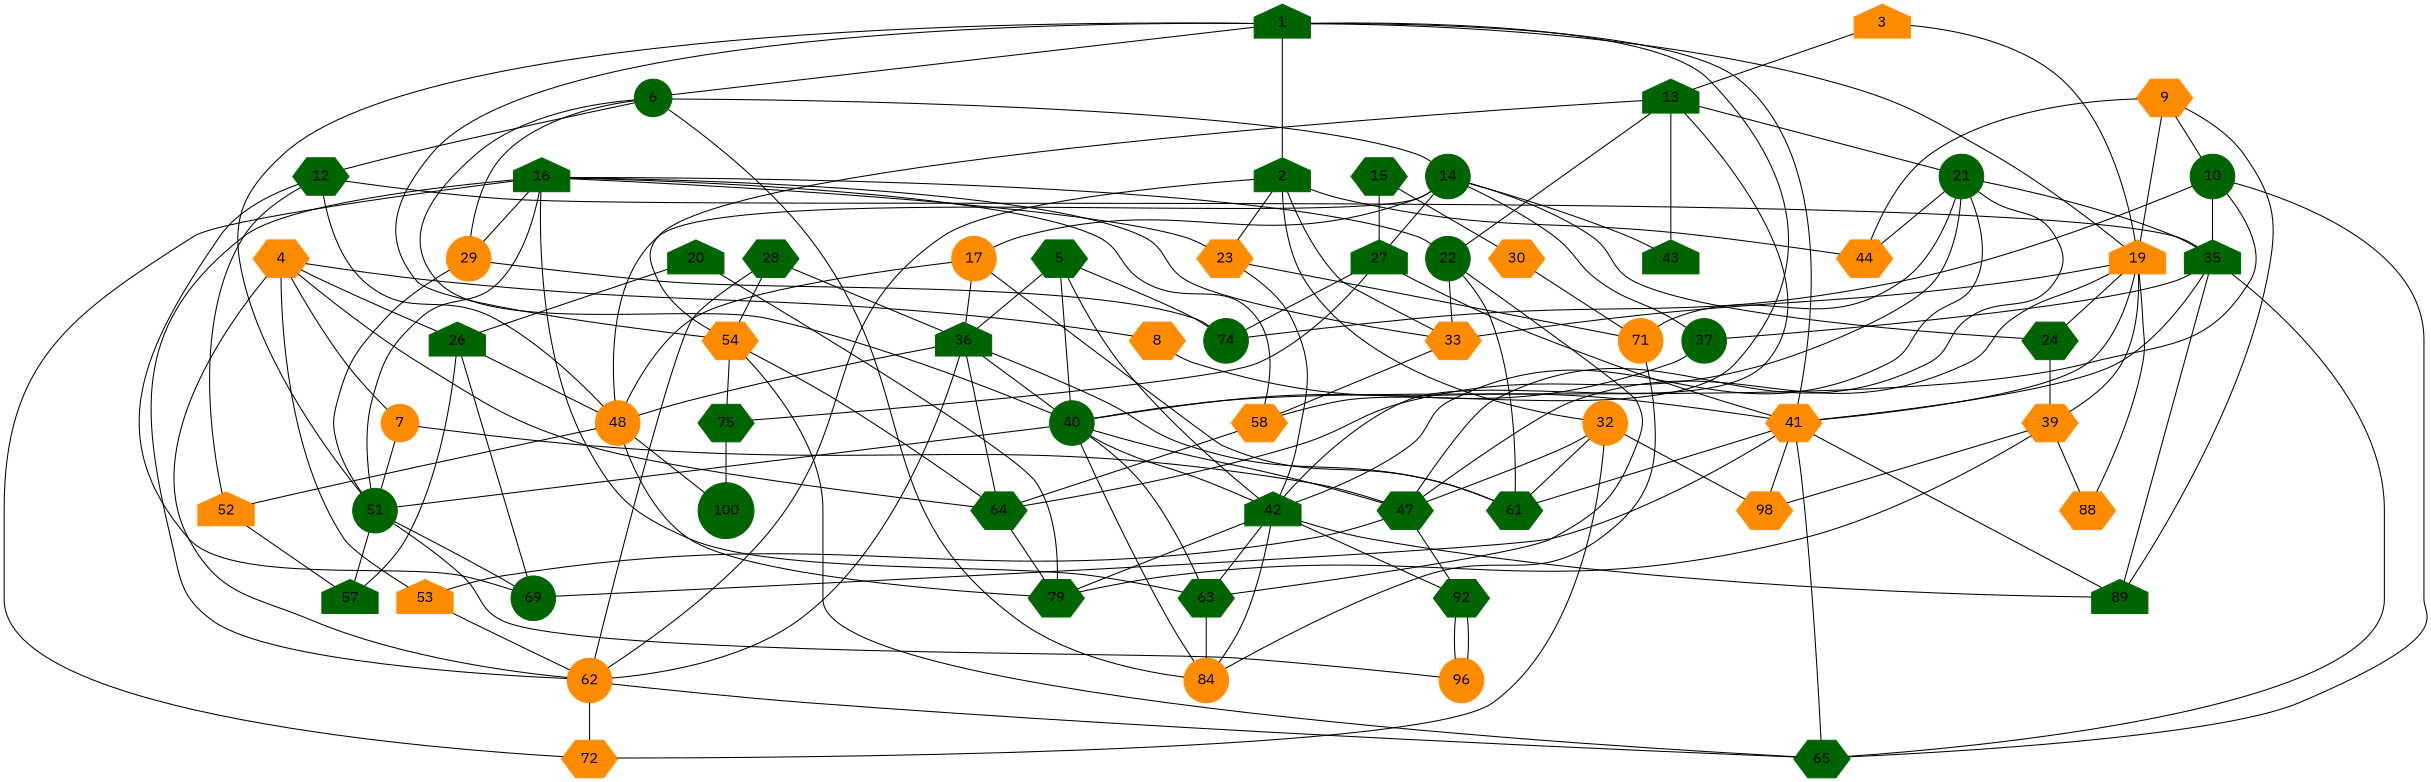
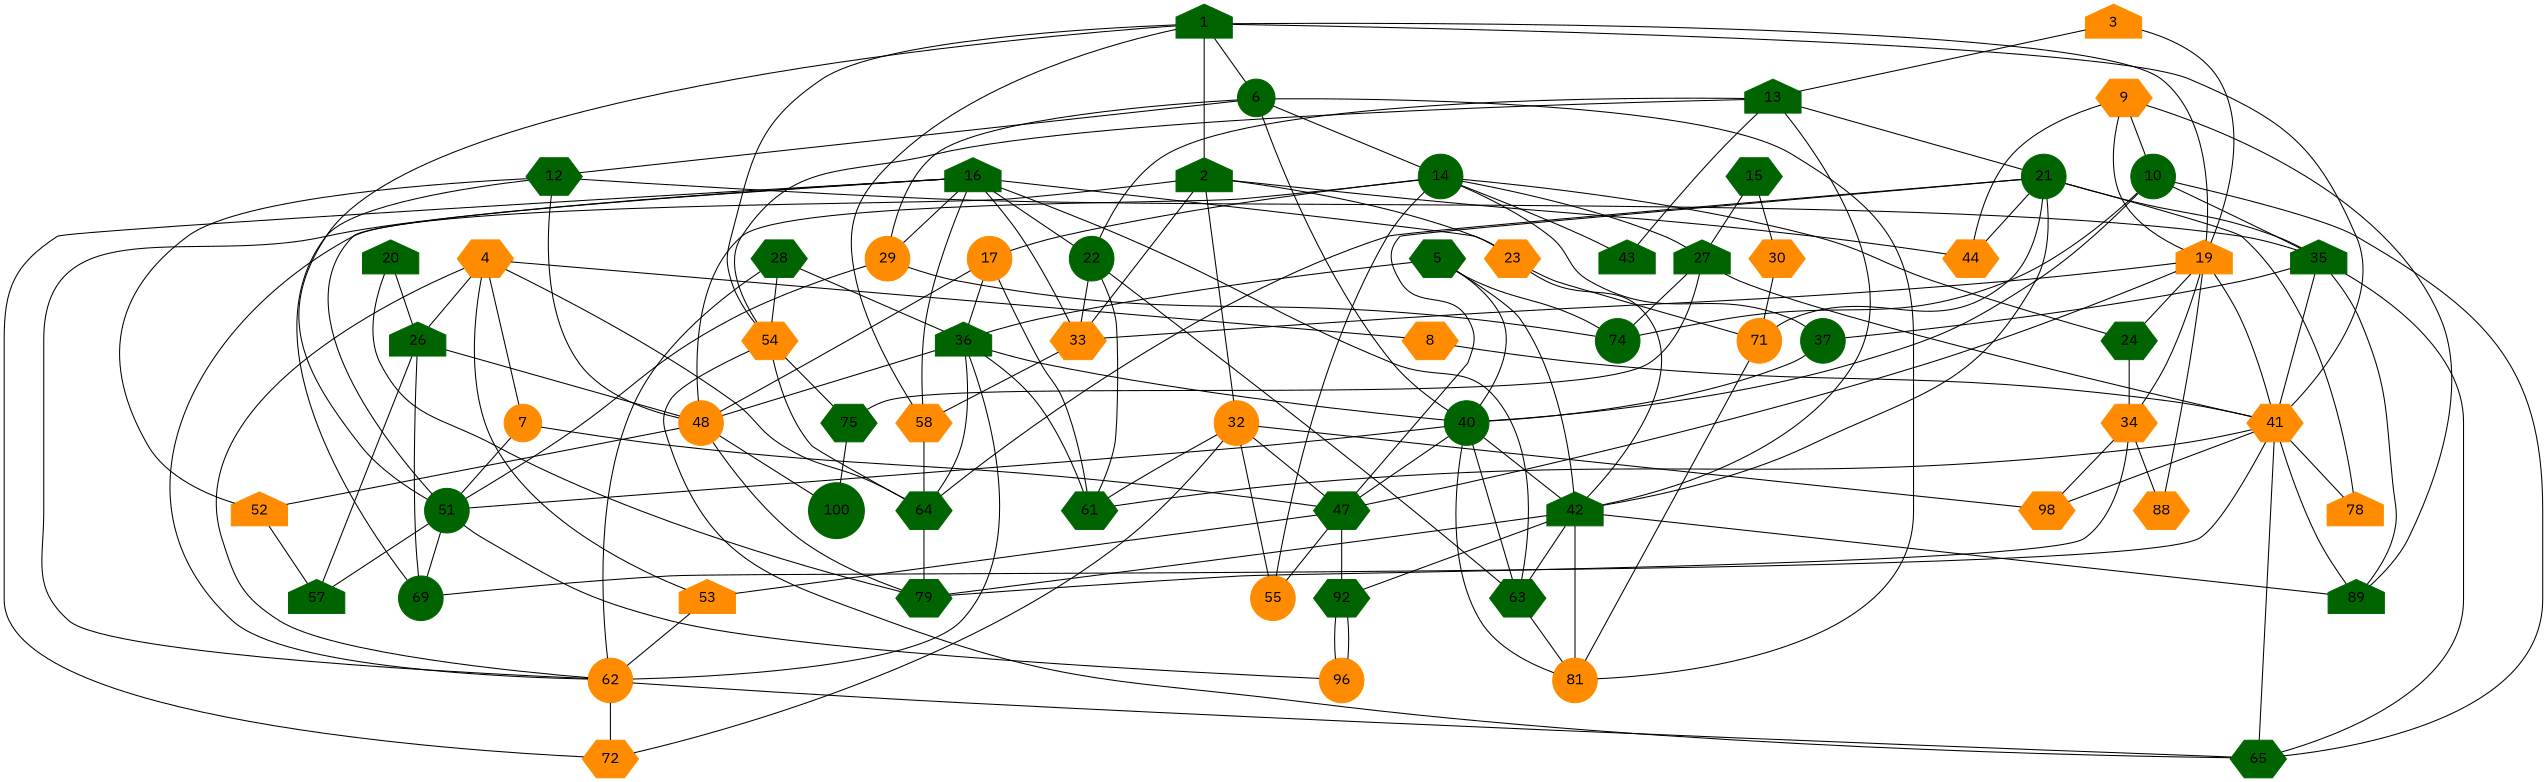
node "39": label "39" -> "34"
node "78": added
node "55": added
node "84": label "84" -> "81"
